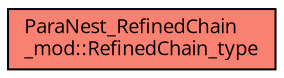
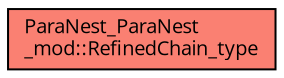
node "ParaNest_RefinedChain _mod::RefinedChain_type": label "ParaNest_RefinedChain _mod::RefinedChain_type" -> "ParaNest_ParaNest _mod::RefinedChain_type"
